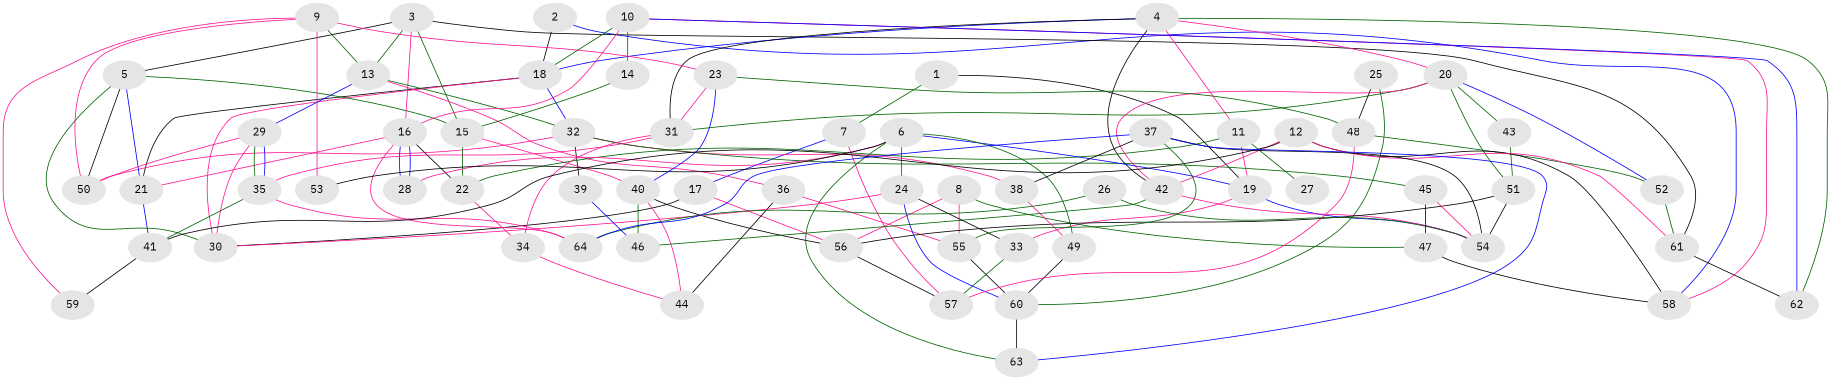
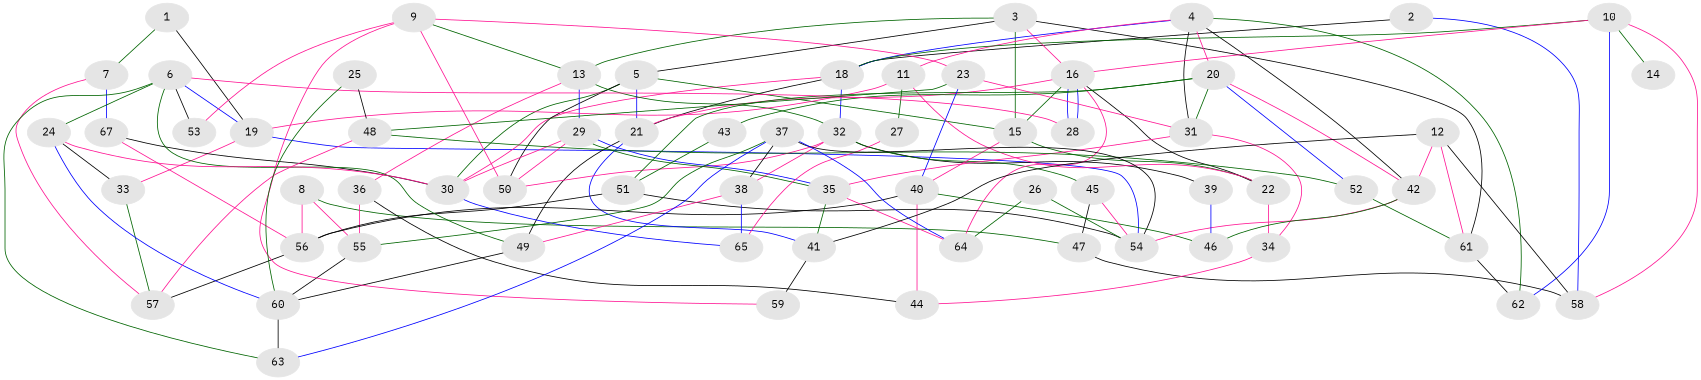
edge "14" -- "15": now "16" -- "15"
edge "11" -- "22": color darkgreen -> deeppink
edge "21" -- "49": added
node "17": label "17" -> "67"
node "65": added
